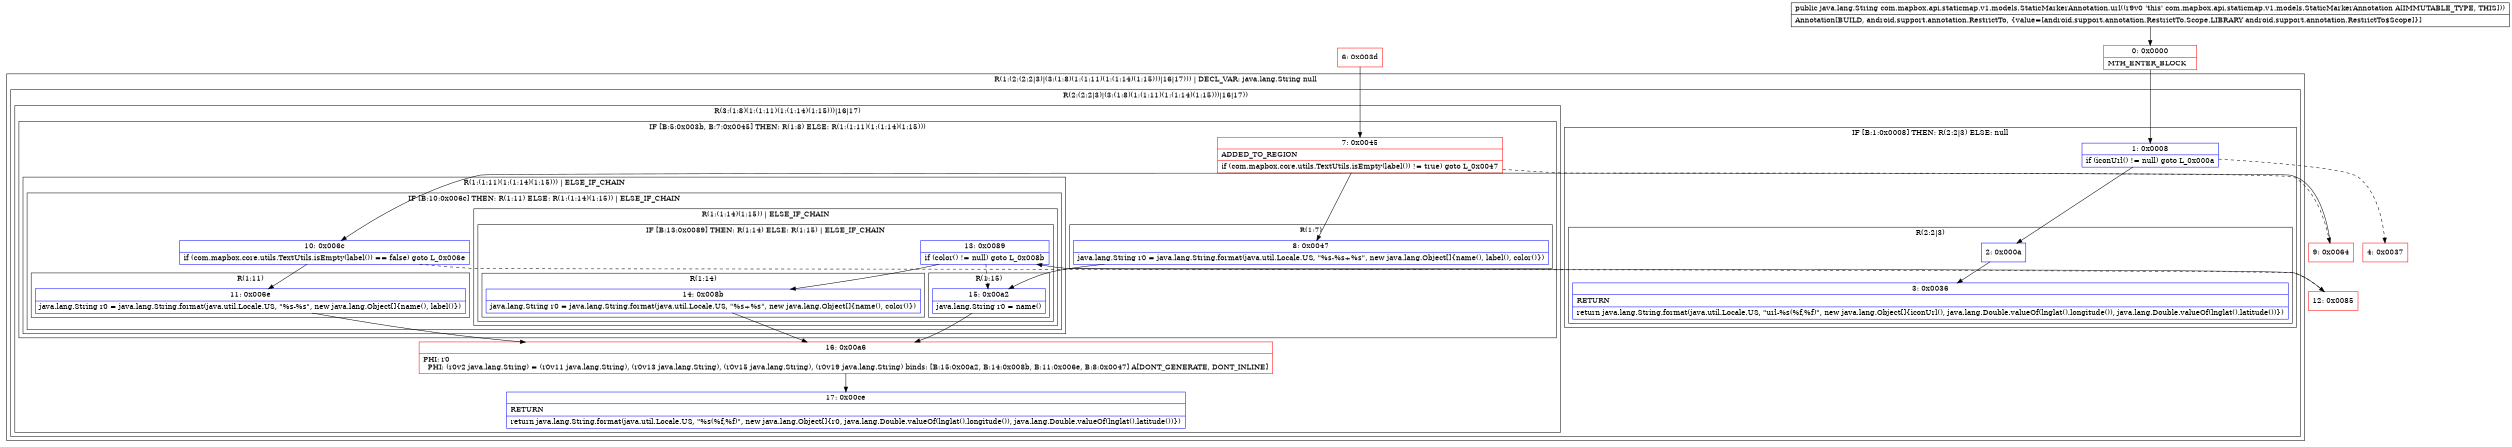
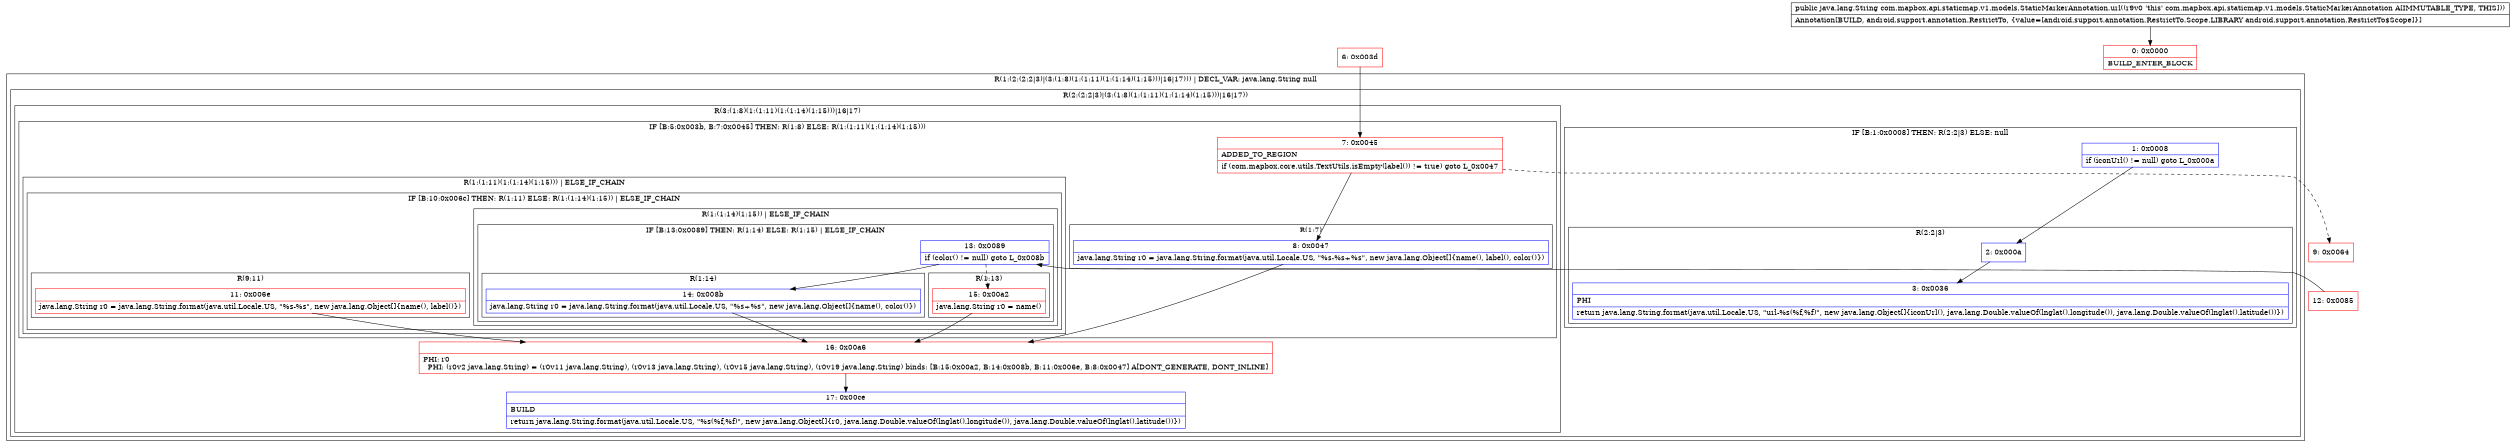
node "0: 0x0000": text "MTH_ENTER_BLOCK" -> "BUILD_ENTER_BLOCK"
edge "0: 0x0000" -> "1: 0x0008": removed
node "10: 0x006c": removed
node "4: 0x0037": removed
edge "8: 0x0047" -> "15: 0x00a2": now "8: 0x0047" -> "16: 0x00a6"
cluster "R(1:11)": label "R(1:11)" -> "R(9:11)"
cluster "R(1:15)": label "R(1:15)" -> "R(1:13)"
node "11: 0x006e": color blue -> red
node "15: 0x00a2": color blue -> red
node "3: 0x0036": text "RETURN" -> "PHI"
node "17: 0x00ce": text "RETURN" -> "BUILD"
